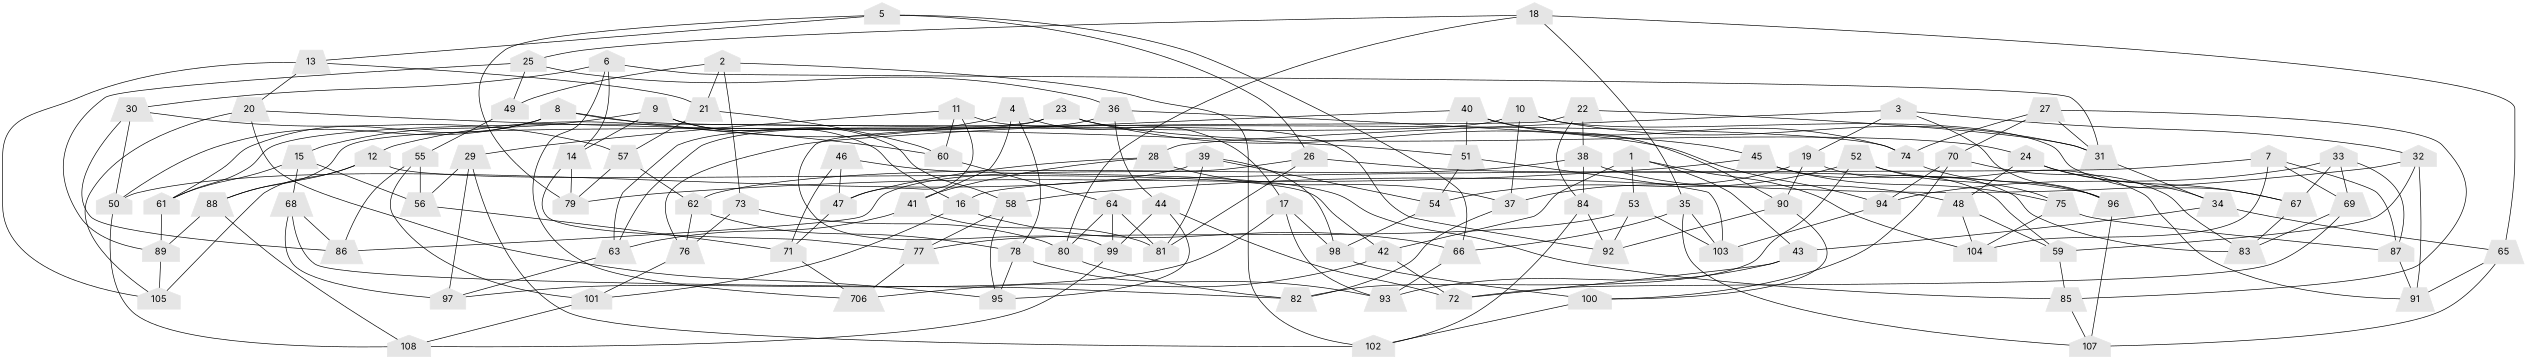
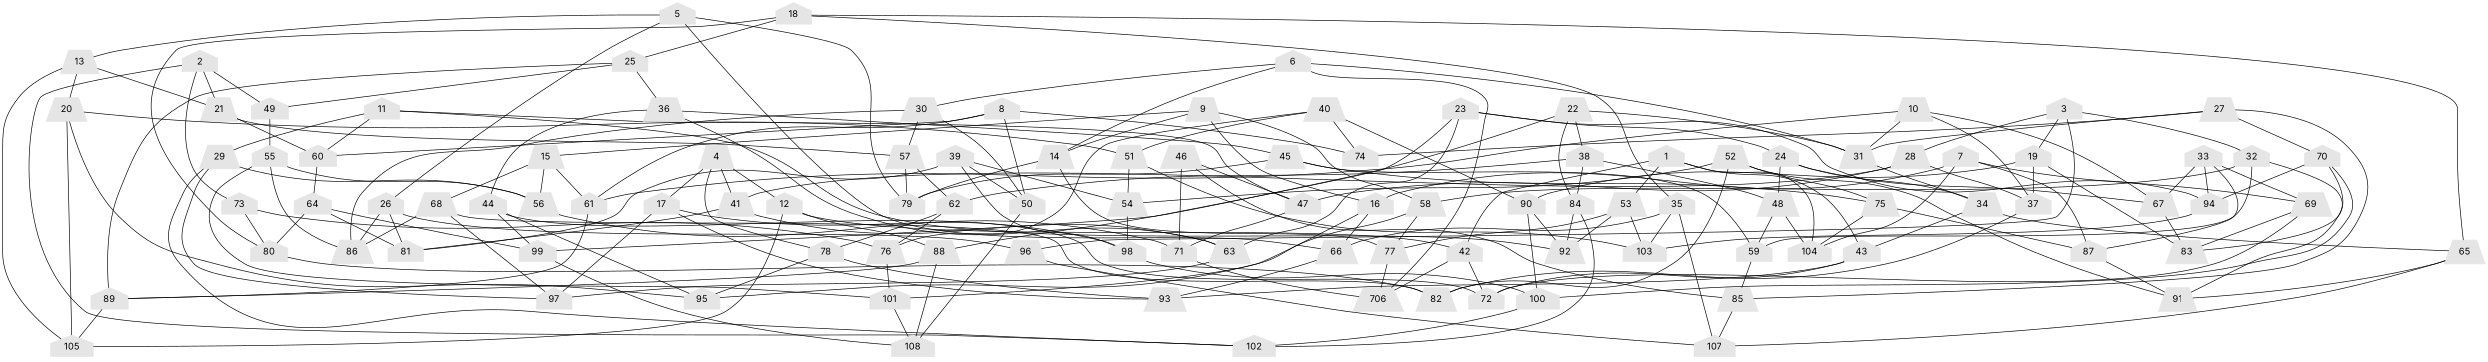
edge "74" -- "96": removed
